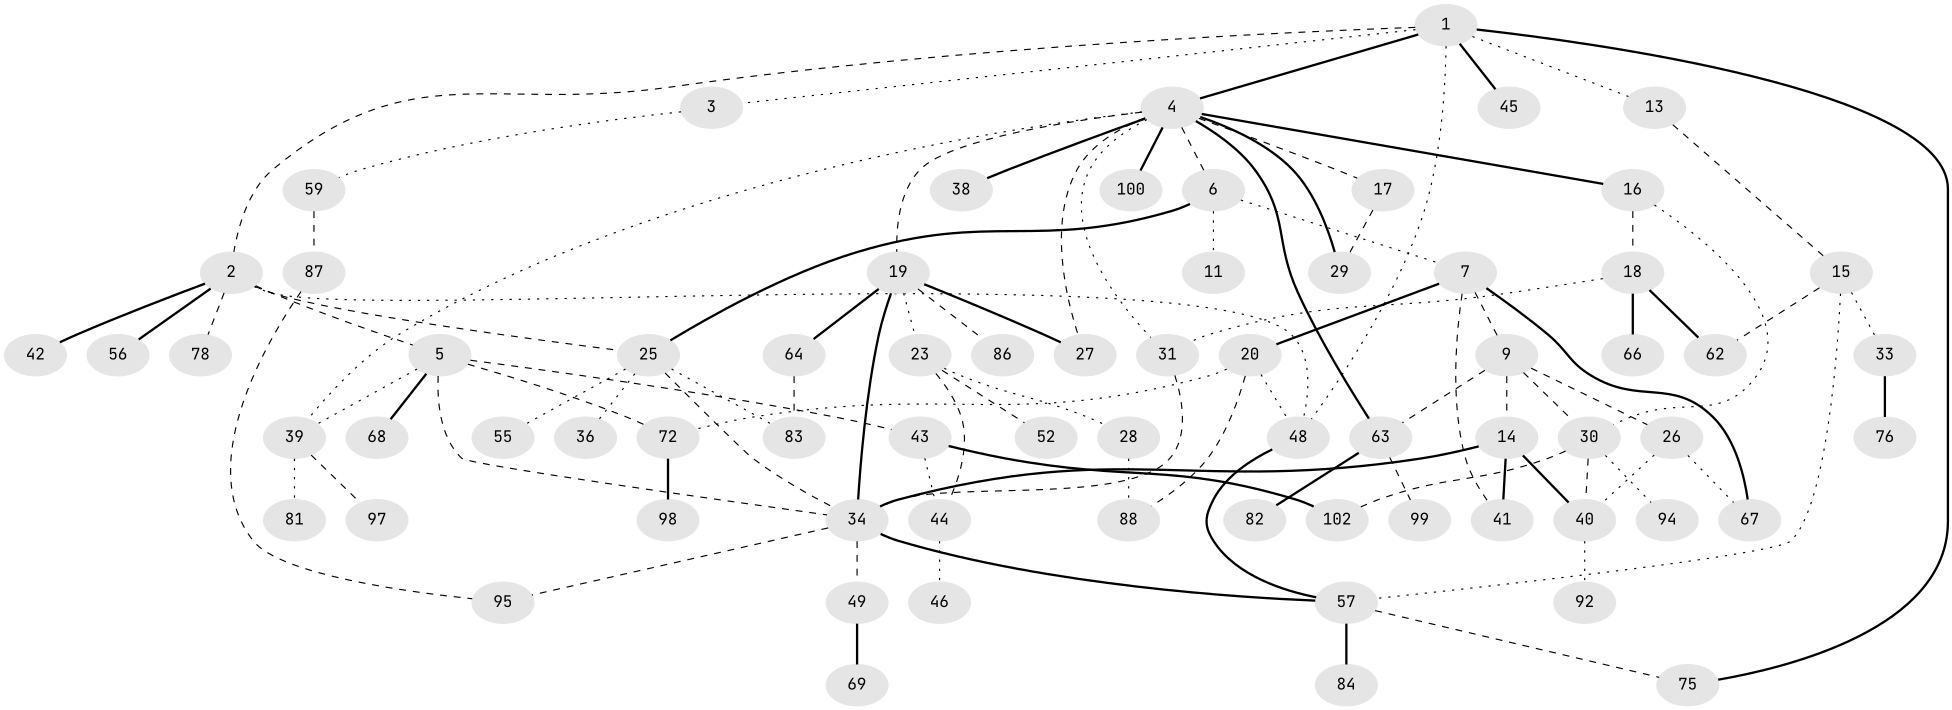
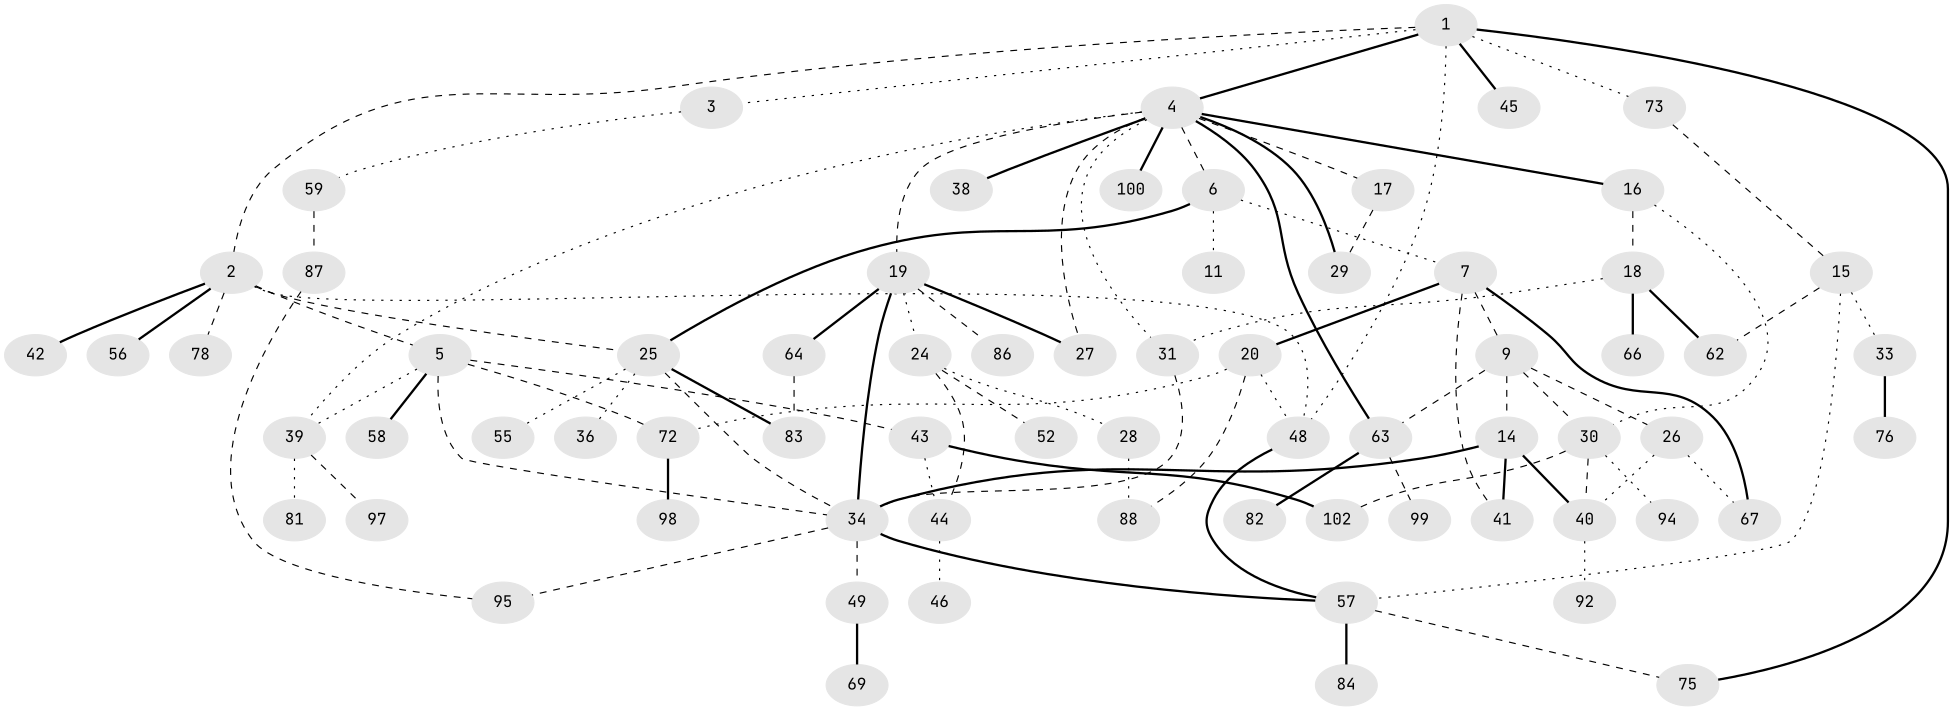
node "13": label "13" -> "73"
node "23": label "23" -> "24"
edge "25" -- "83": style dotted -> bold
node "68": label "68" -> "58"
